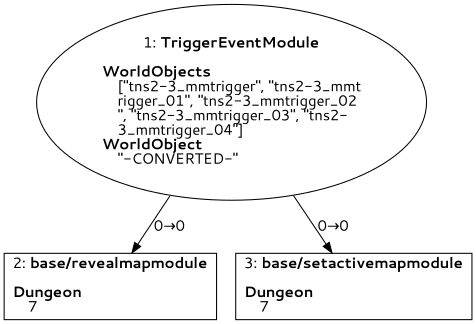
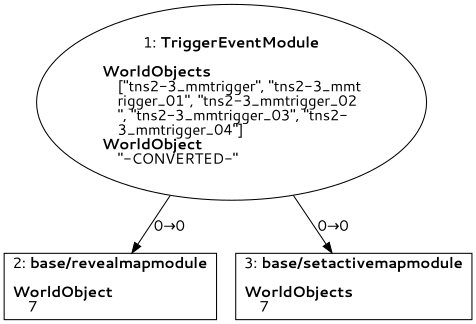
node "2:": text "Dungeon" -> "WorldObject"
node "3:": text "Dungeon" -> "WorldObjects"
